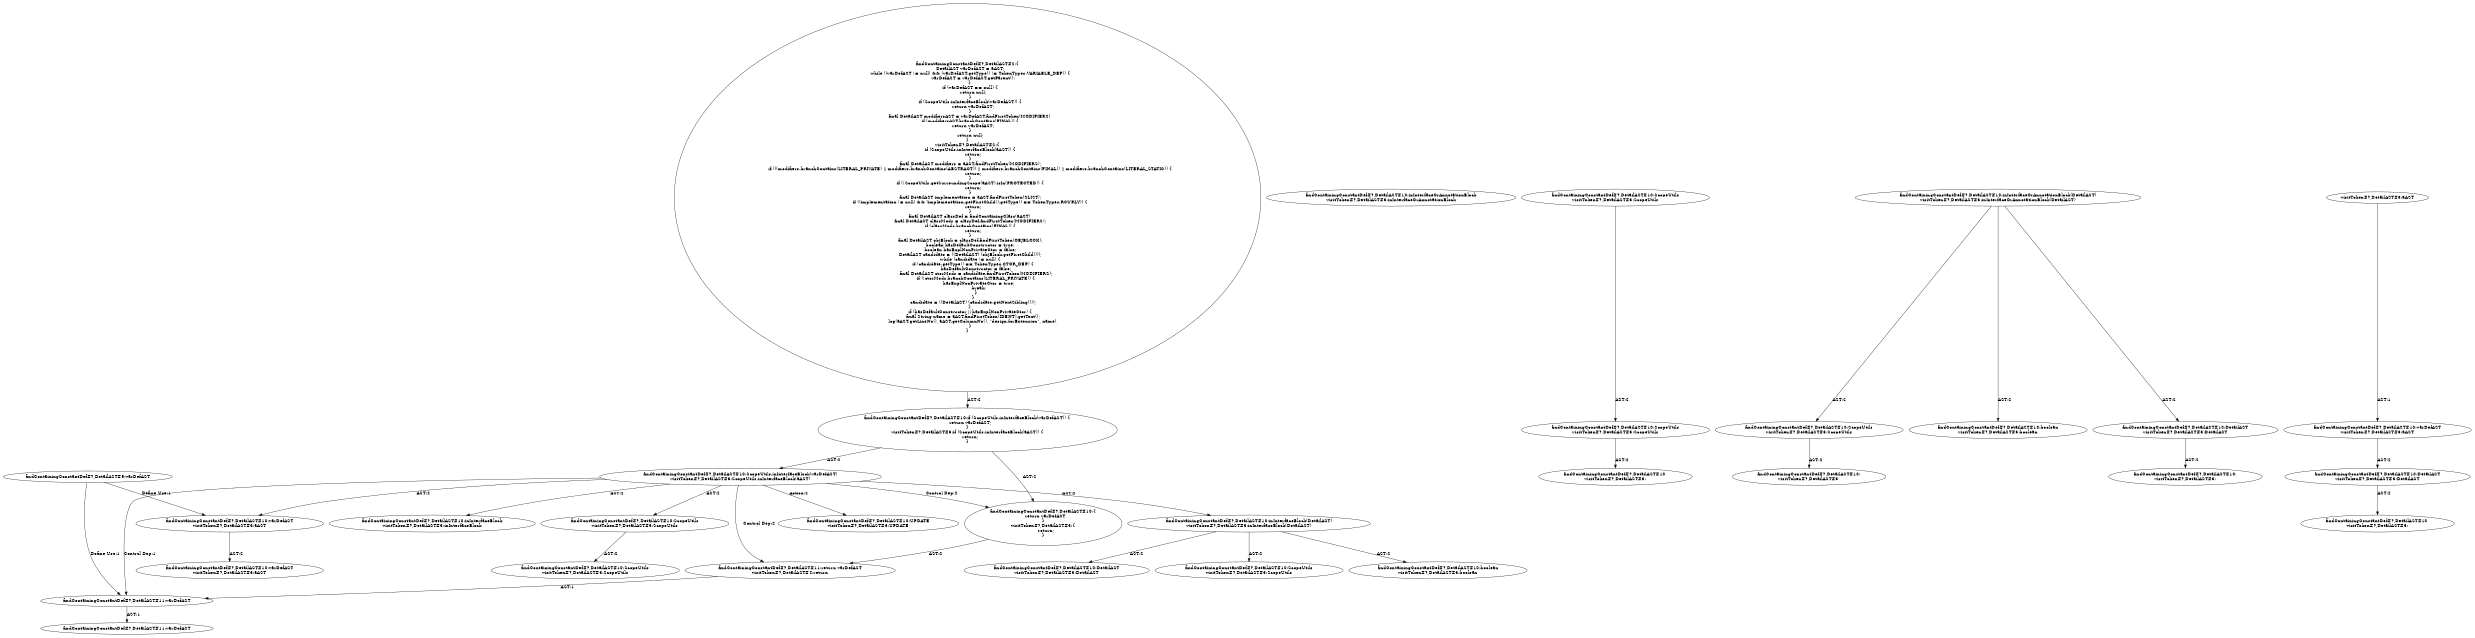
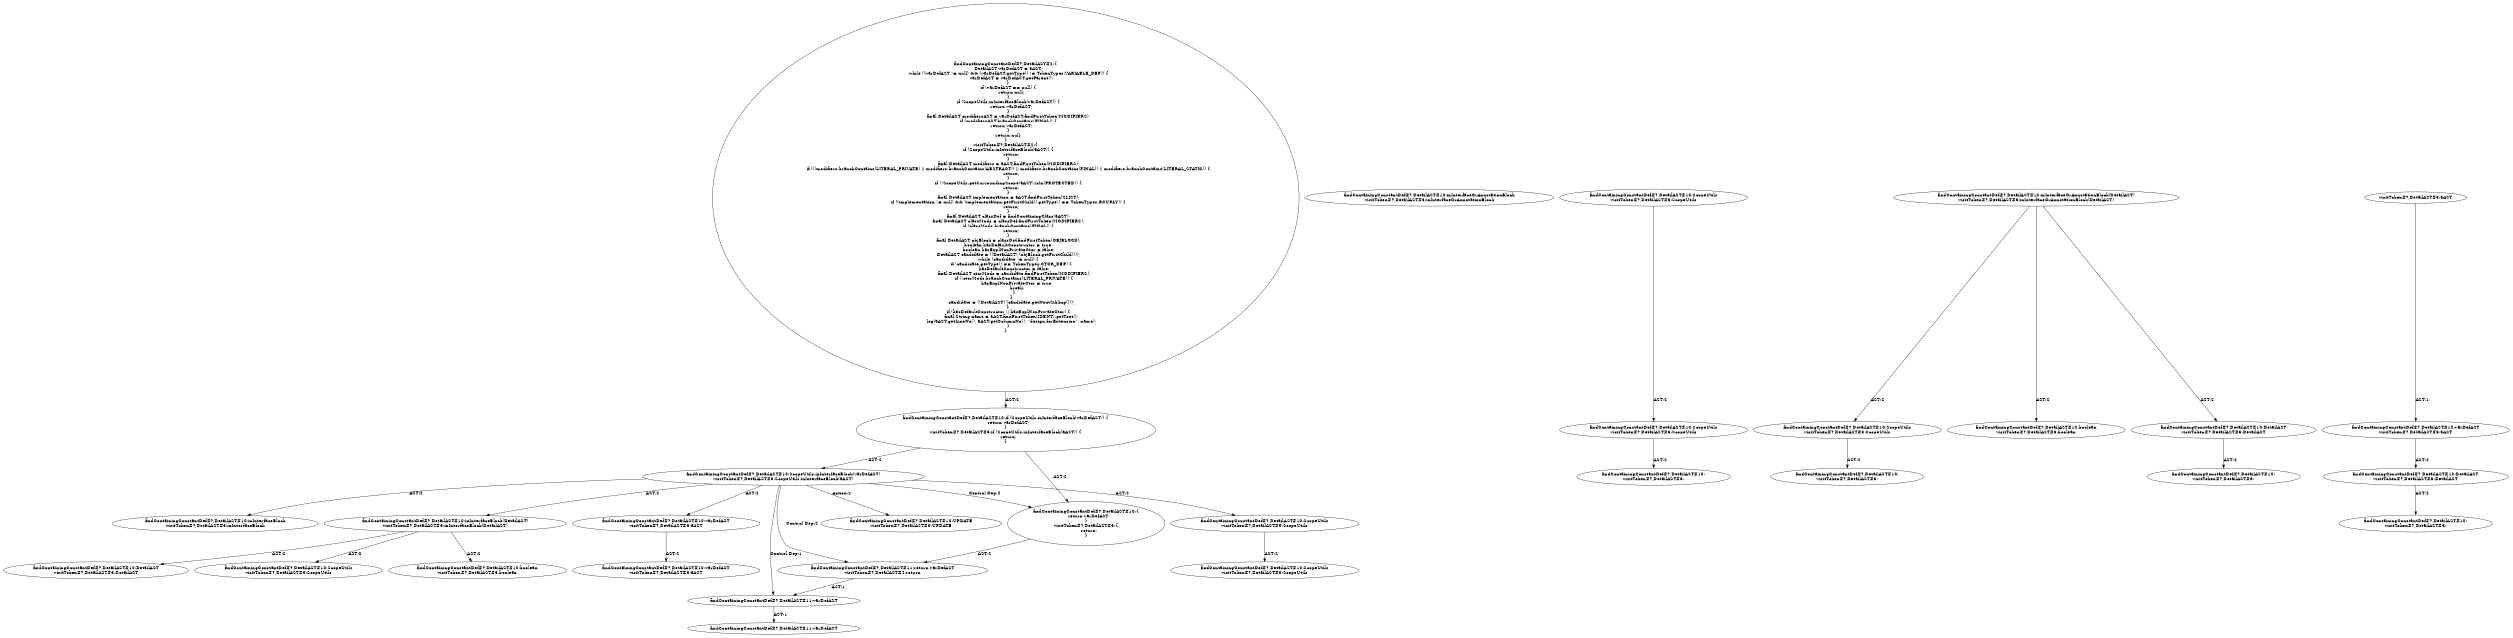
node "findContainingConstantDef#?,DetailAST#5:varDefAST": removed
